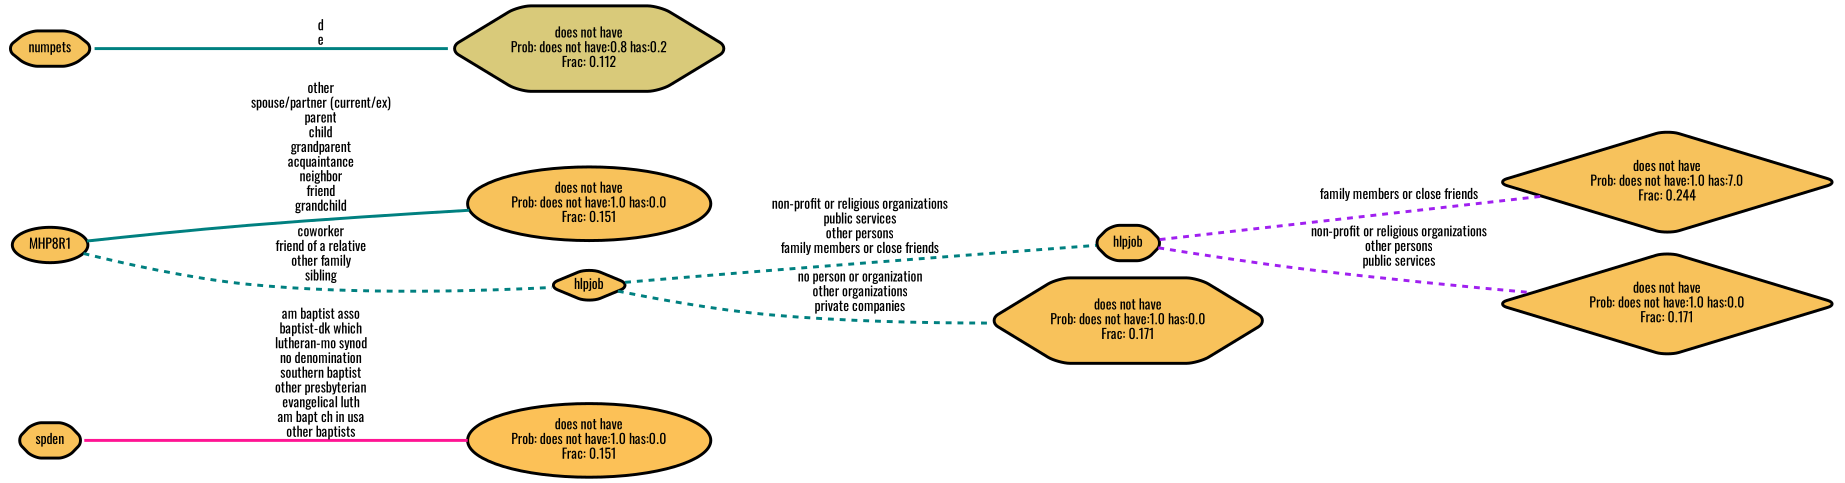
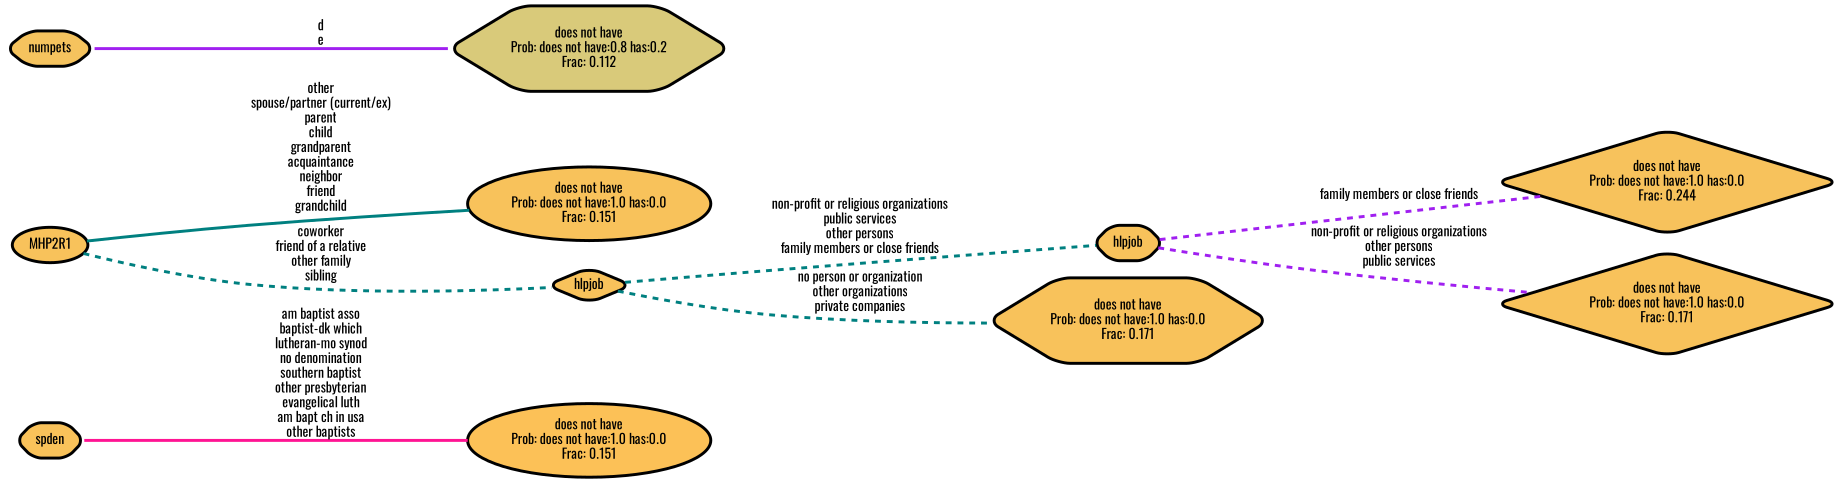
edge "numpets" -- "does not have Prob: does not have:0.8 has:0.2 Frac: 0.112": color teal -> purple
node "does not have Prob: does not have:1.0 has:7.0 Frac: 0.244": label "does not have Prob: does not have:1.0 has:7.0 Frac: 0.244" -> "does not have Prob: does not have:1.0 has:0.0 Frac: 0.244"
node "MHP8R1": label "MHP8R1" -> "MHP2R1"
